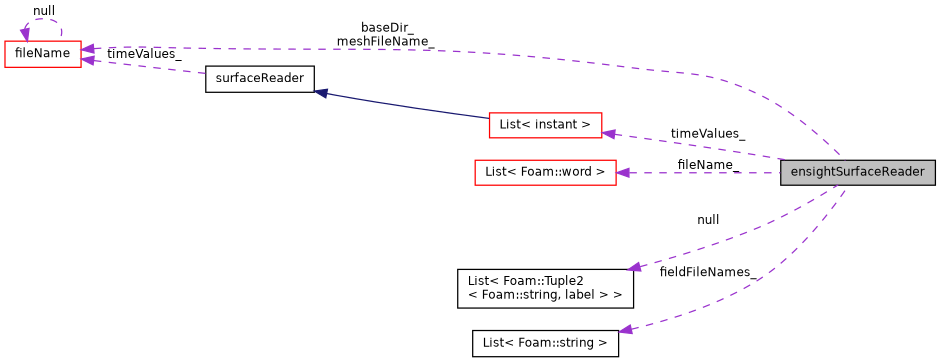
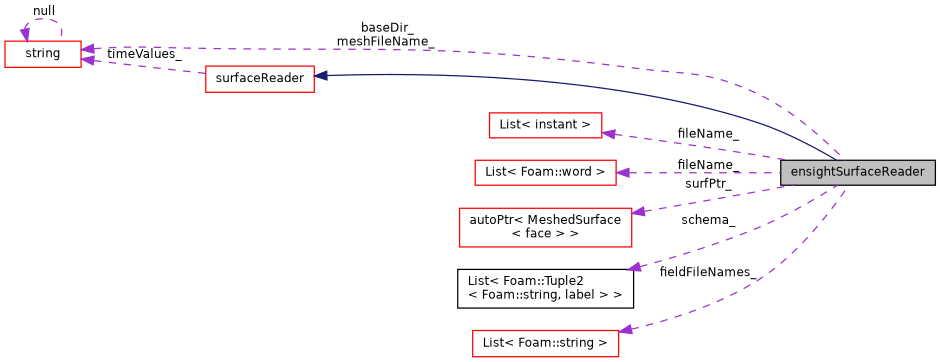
node "fileName": label "fileName" -> "string"
node "surfaceReader": color black -> red
edge "List< instant >" -> "surfaceReader": now "ensightSurfaceReader" -> "surfaceReader"
edge "ensightSurfaceReader" -> "List< instant >": label " timeValues_" -> " fileName_"
edge "ensightSurfaceReader" -> "List< Foam::Tuple2 < Foam::string, label > >": label " null" -> " schema_"
node "autoPtr< MeshedSurface < face > >": added
node "List< Foam::string >": color black -> red
